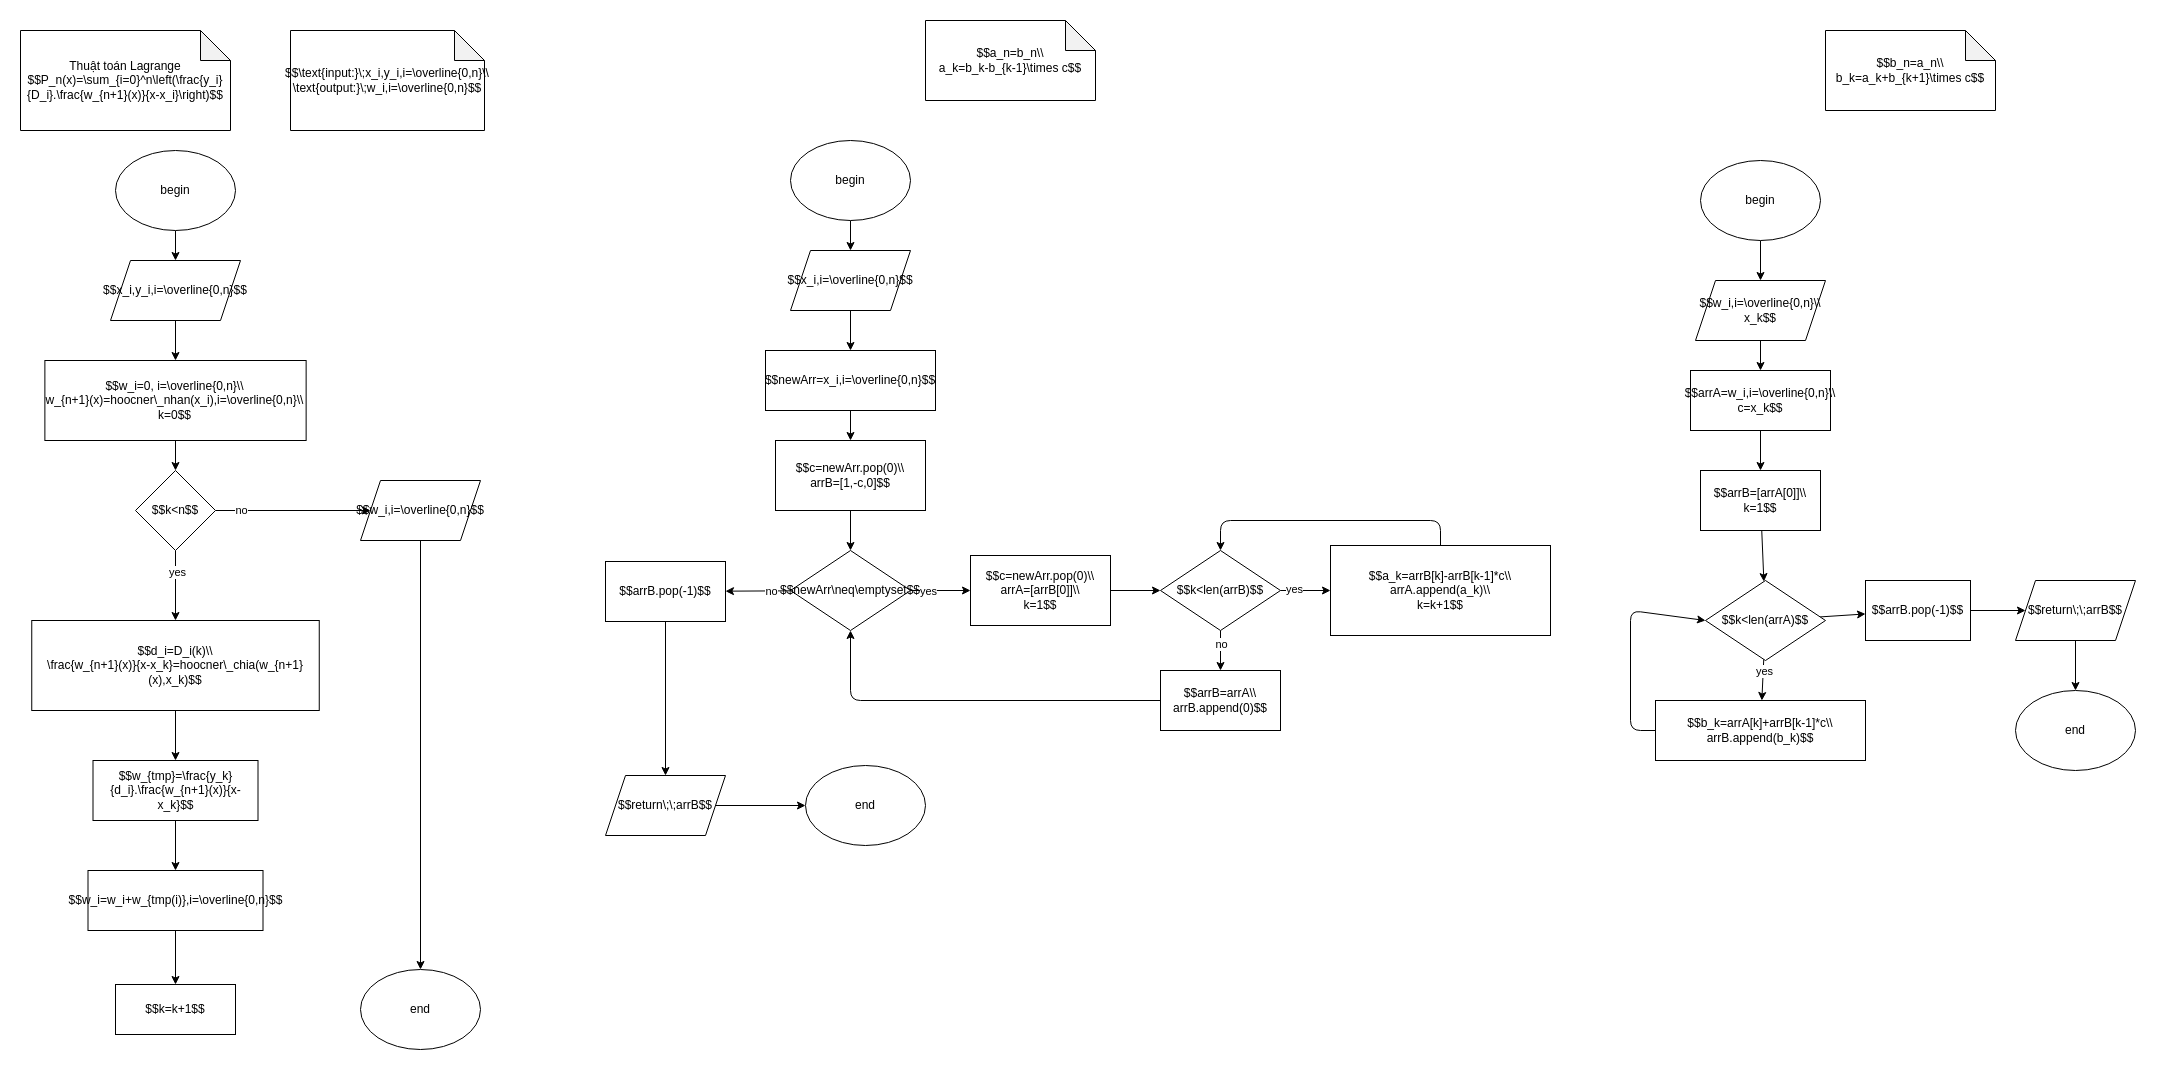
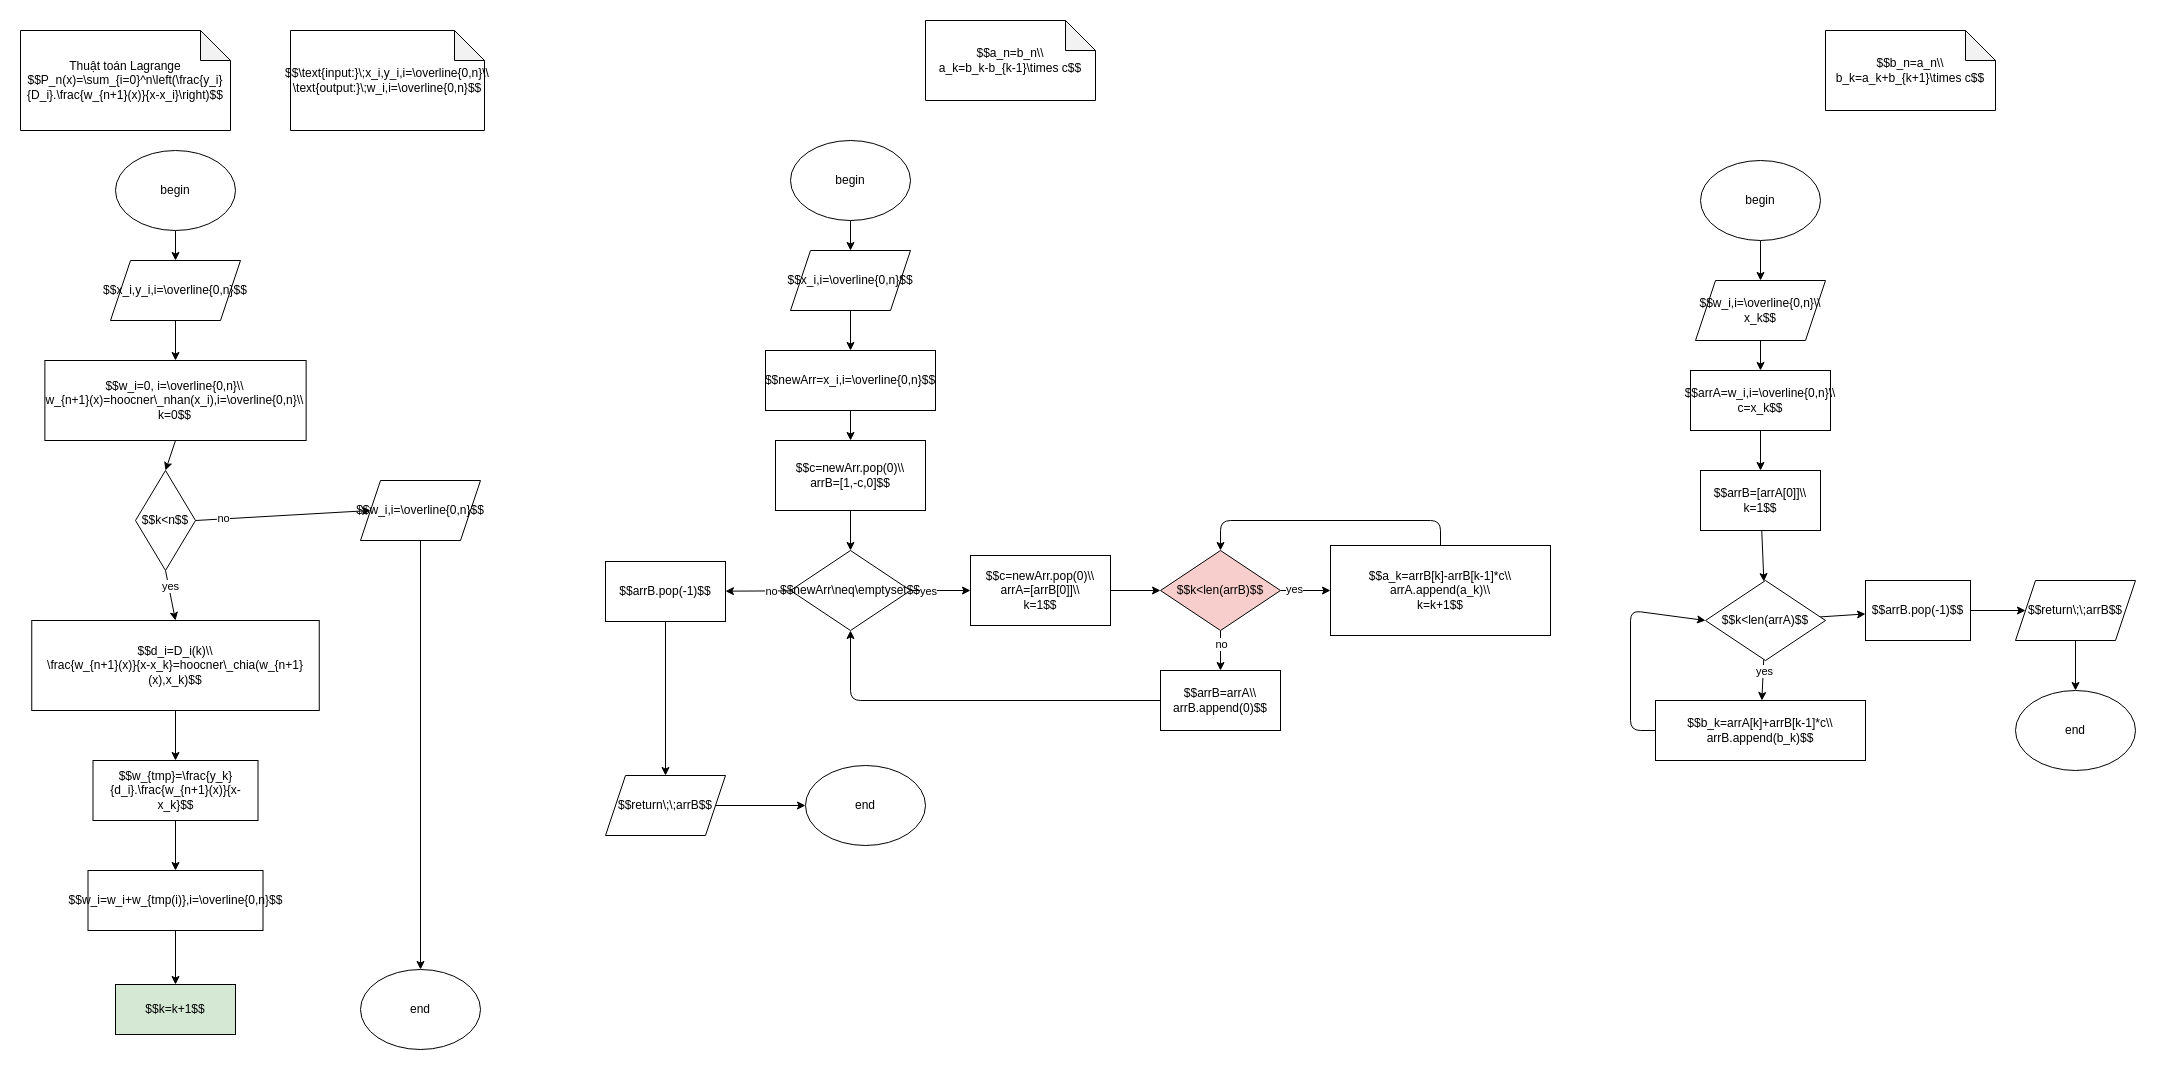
node "$$k<n$$": size 80x80 -> 60x100
node "$$k<len(arrB)$$": fillcolor #ffffff -> #f8cecc
node "$$k=k+1$$": fillcolor #ffffff -> #d5e8d4
